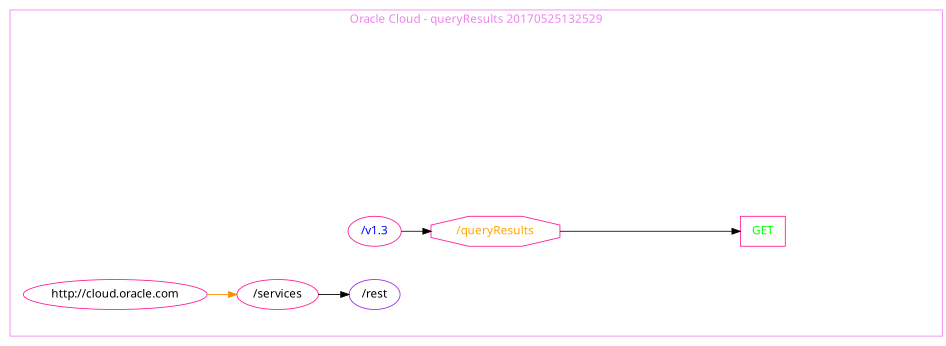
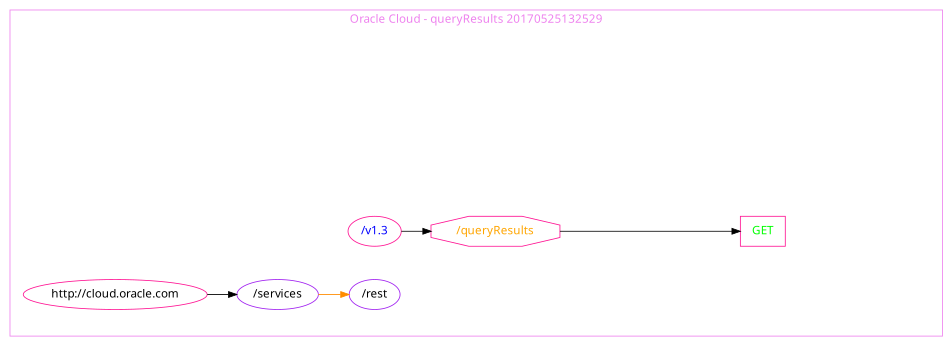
edge "http://cloud.oracle.com" -> "/services": color darkorange -> black
node "/services": color deeppink -> purple
edge "/services" -> "/rest": color black -> darkorange
